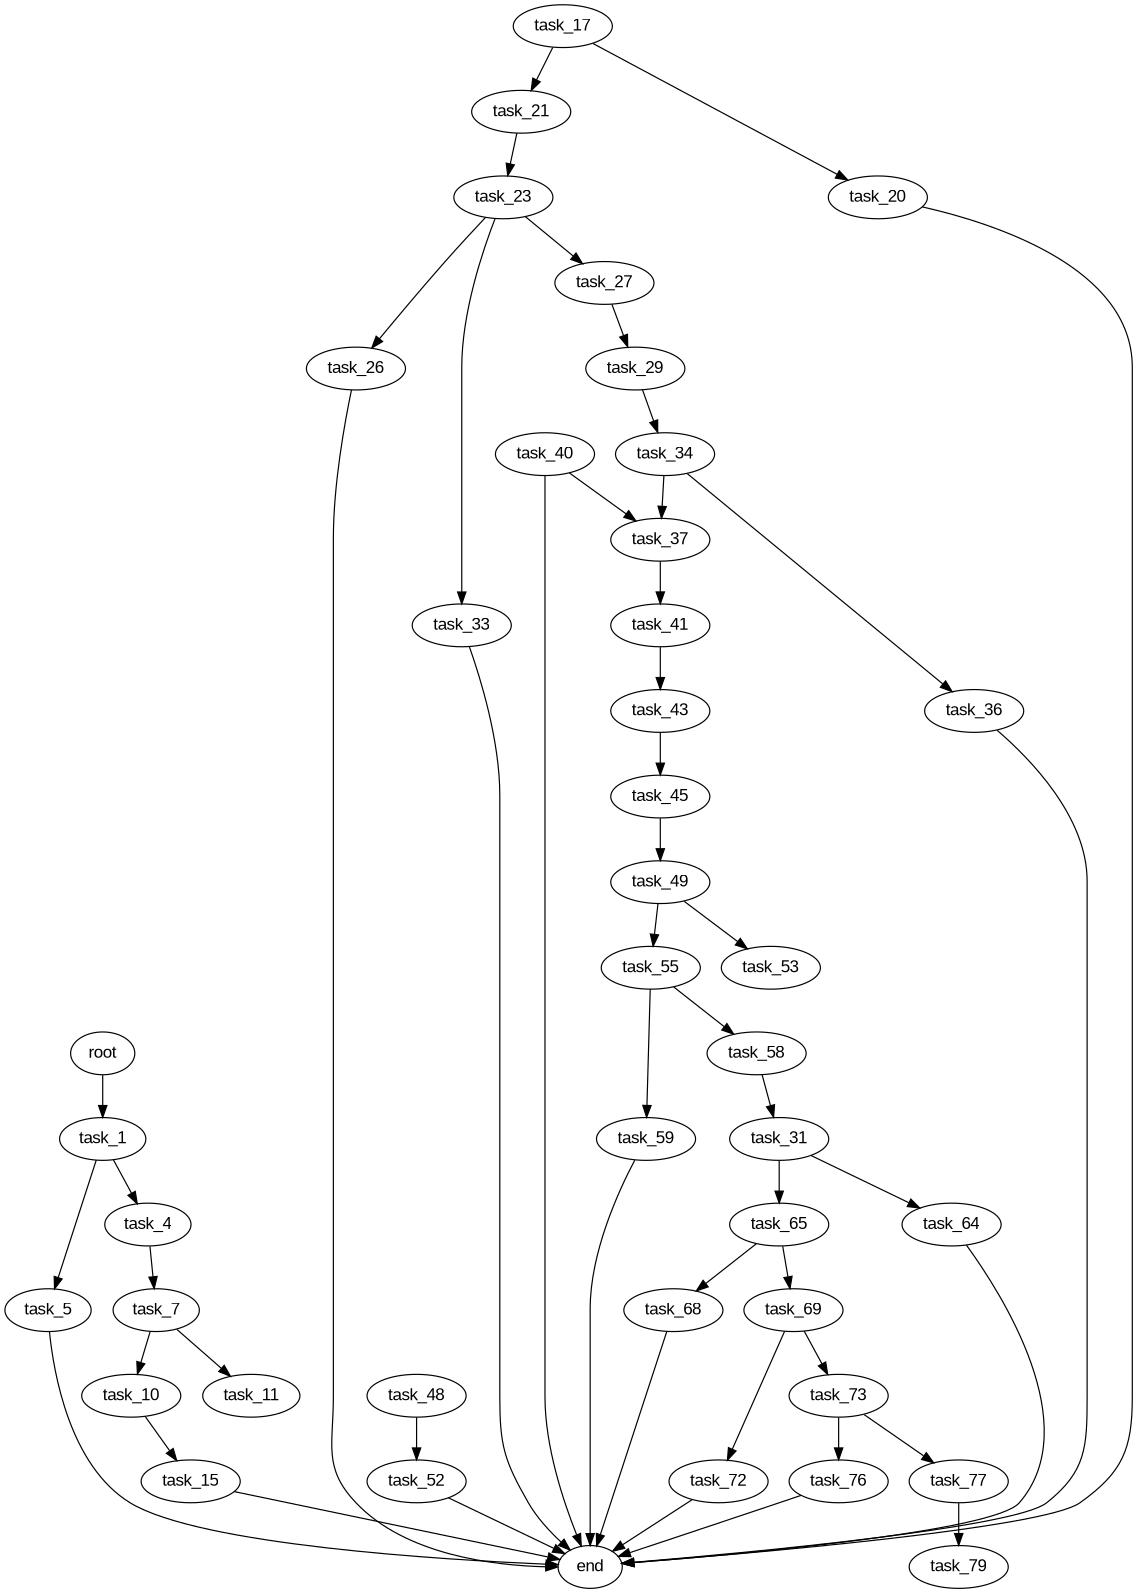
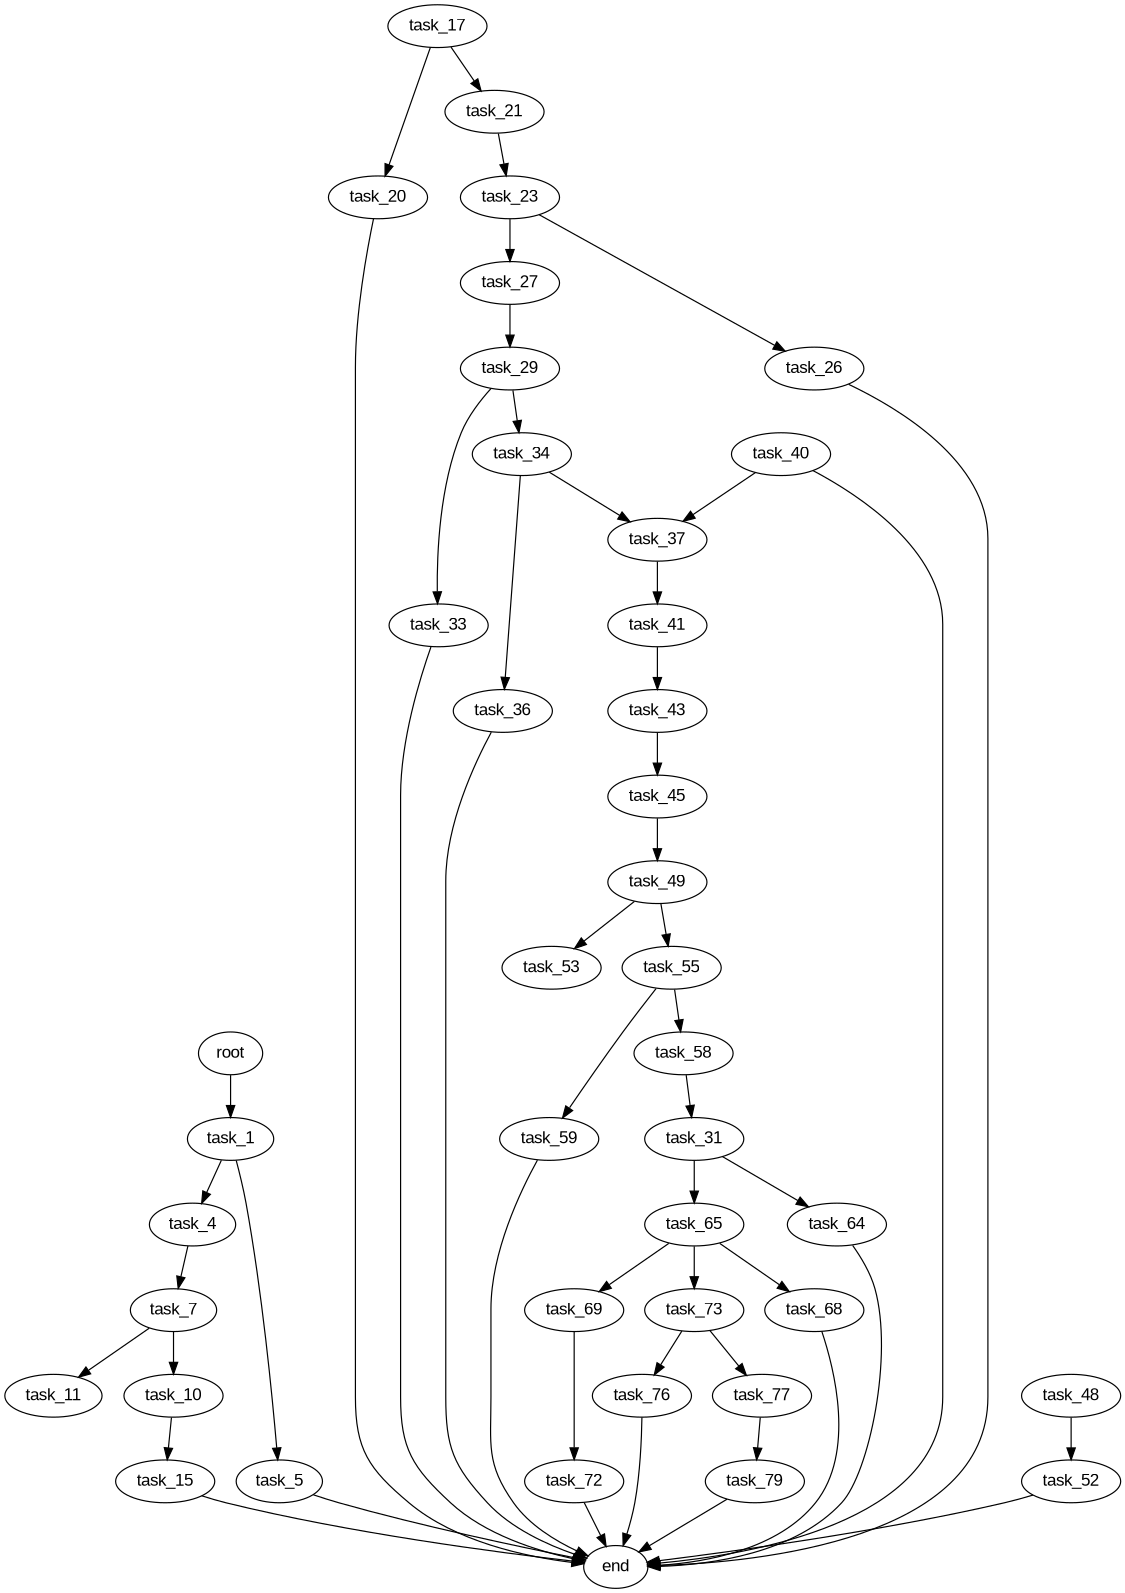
edge "task_23" -> "task_33": now "task_29" -> "task_33"
edge "task_69" -> "task_73": now "task_65" -> "task_73"
edge "task_79" -> "end": added
